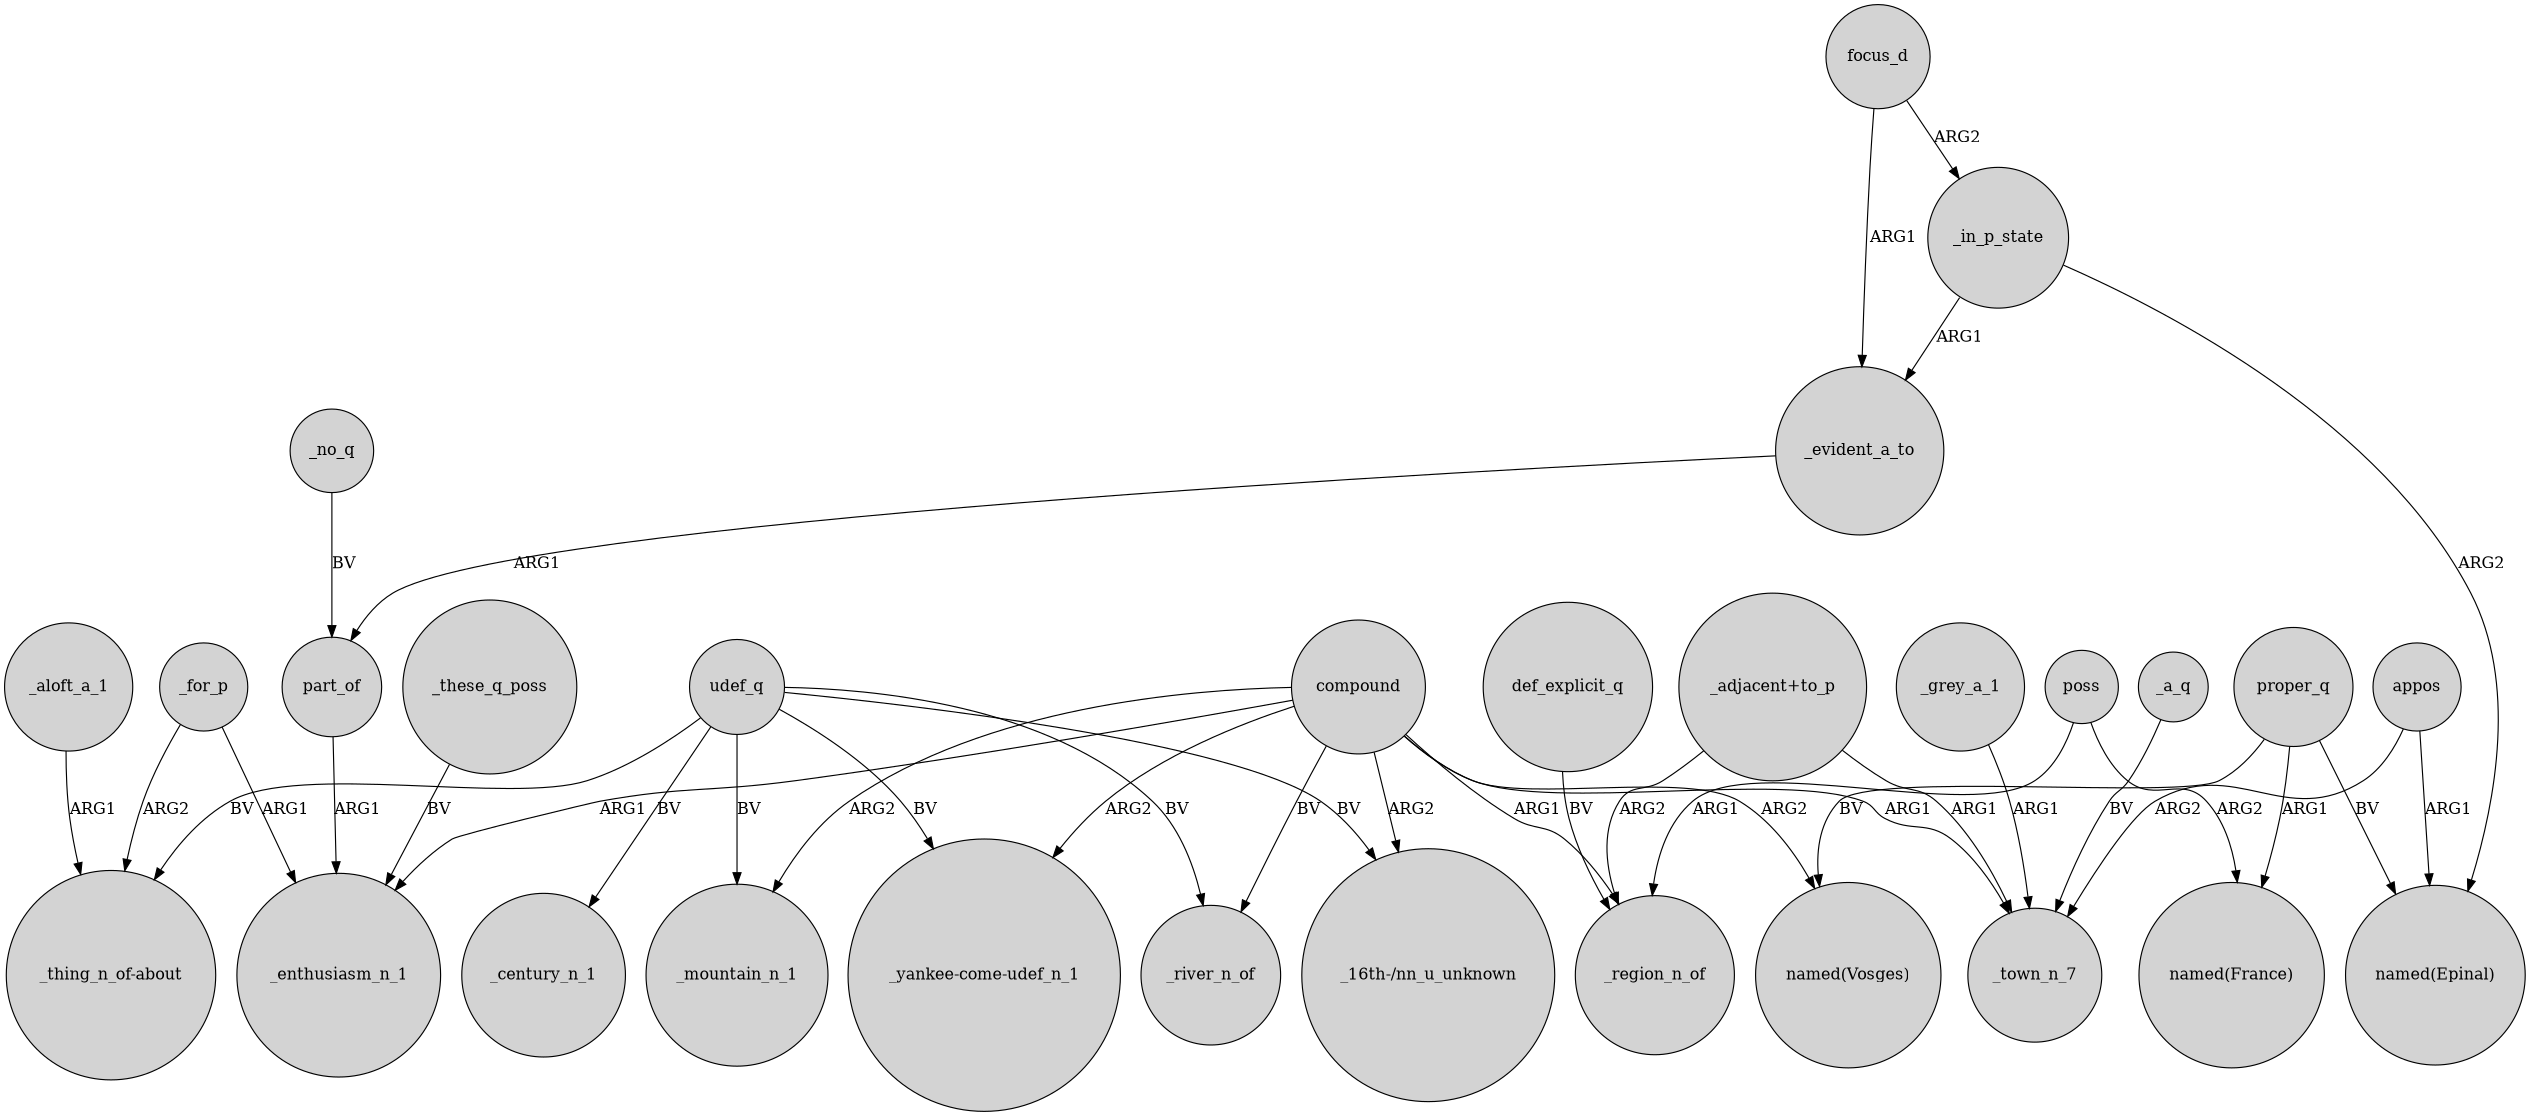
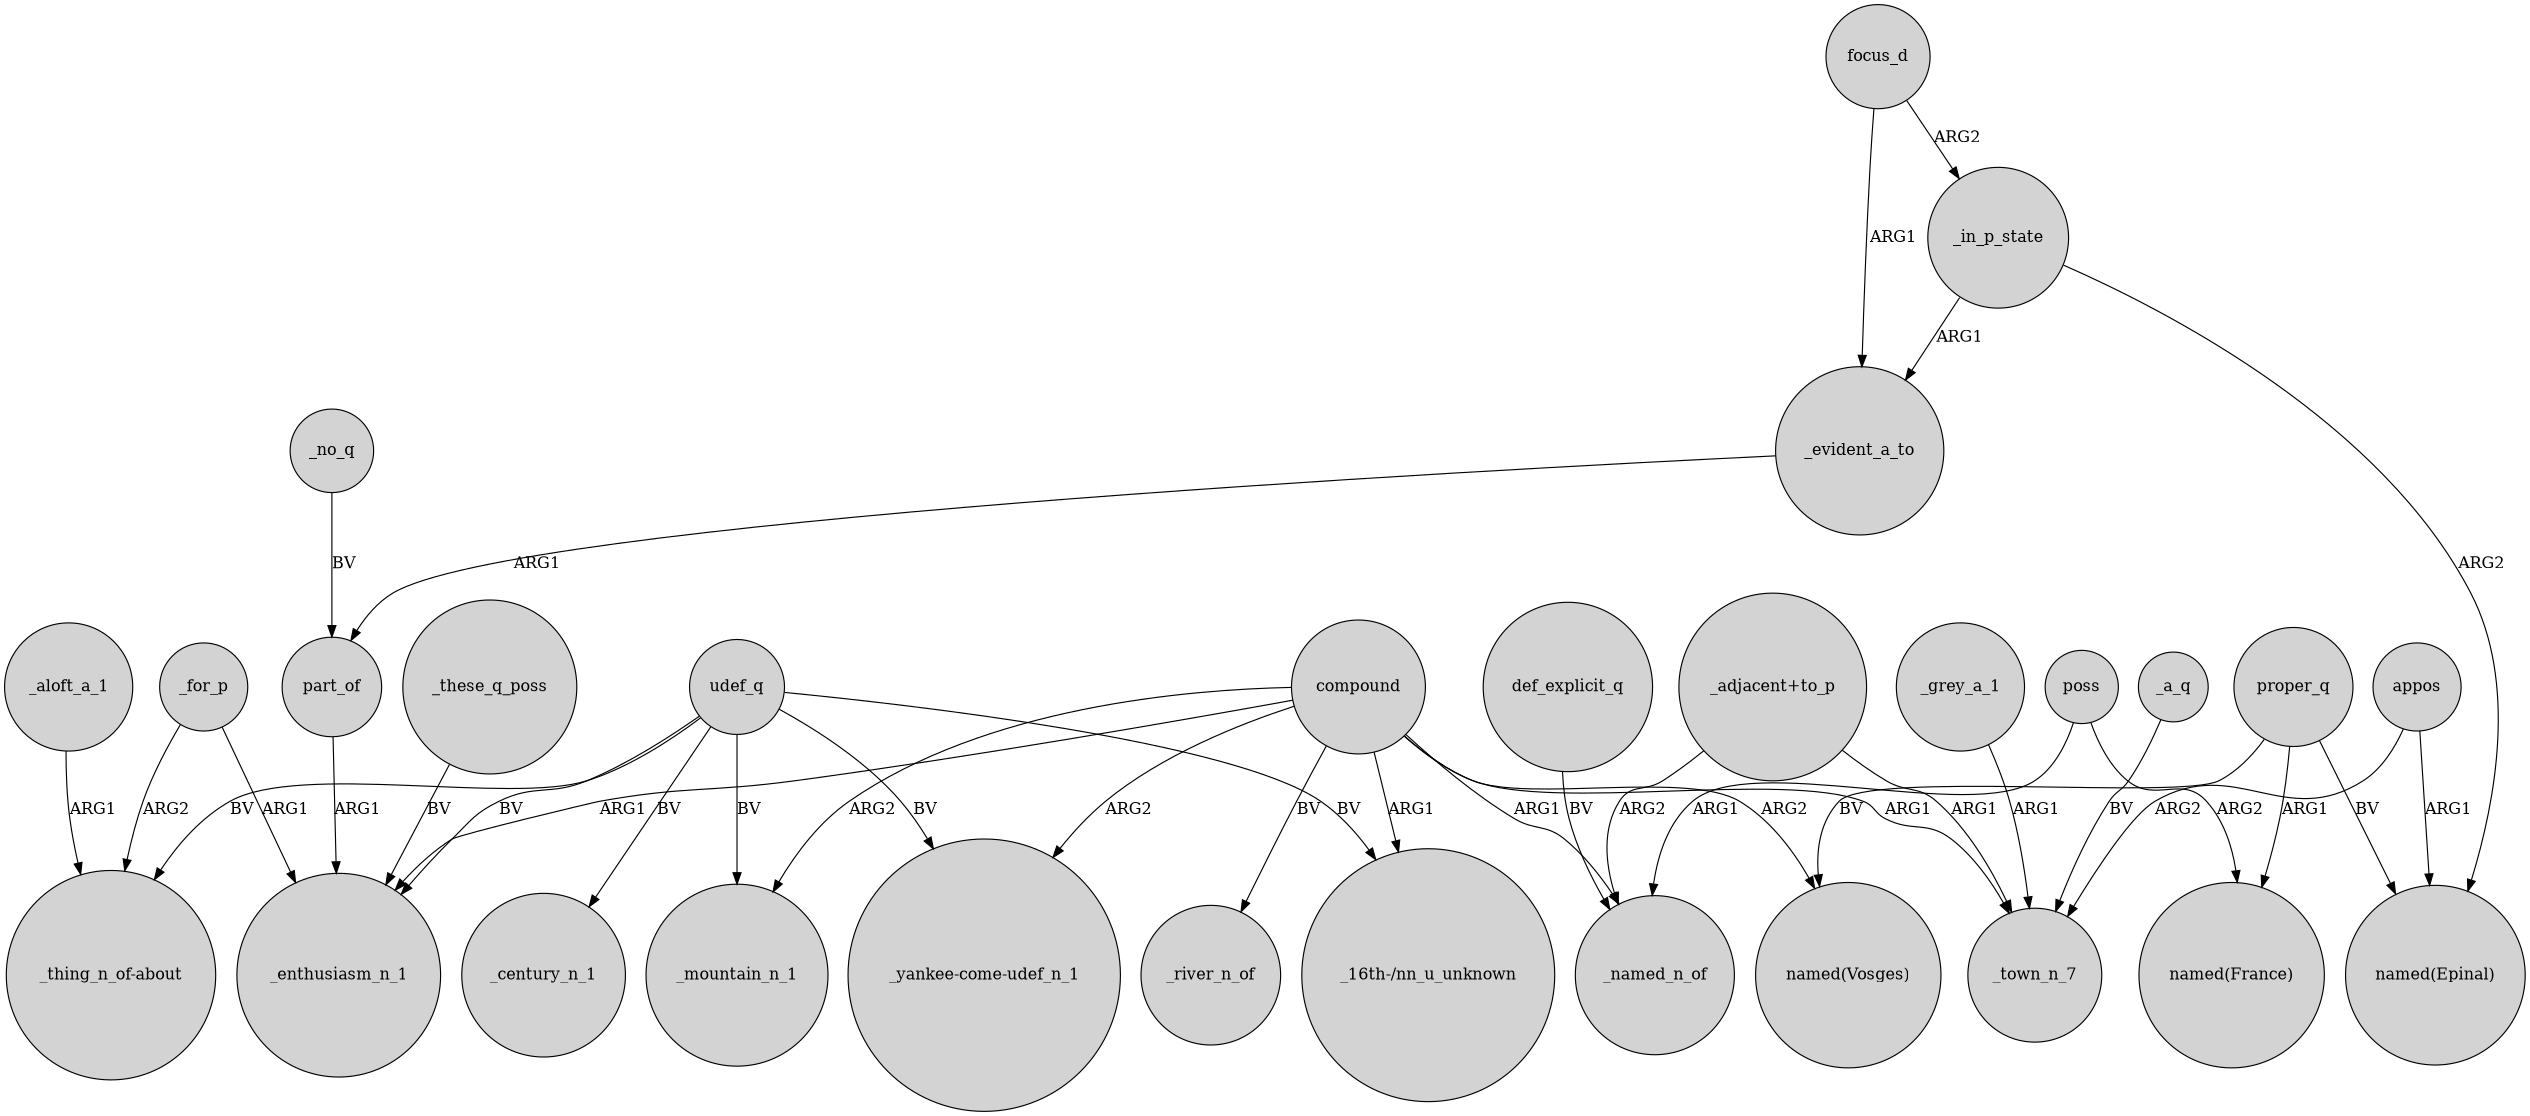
edge "udef_q" -> "_river_n_of": now "udef_q" -> "_enthusiasm_n_1"
edge "compound" -> "_16th-/nn_u_unknown": label "ARG2" -> "ARG1"
node "_region_n_of": label "_region_n_of" -> "_named_n_of"
